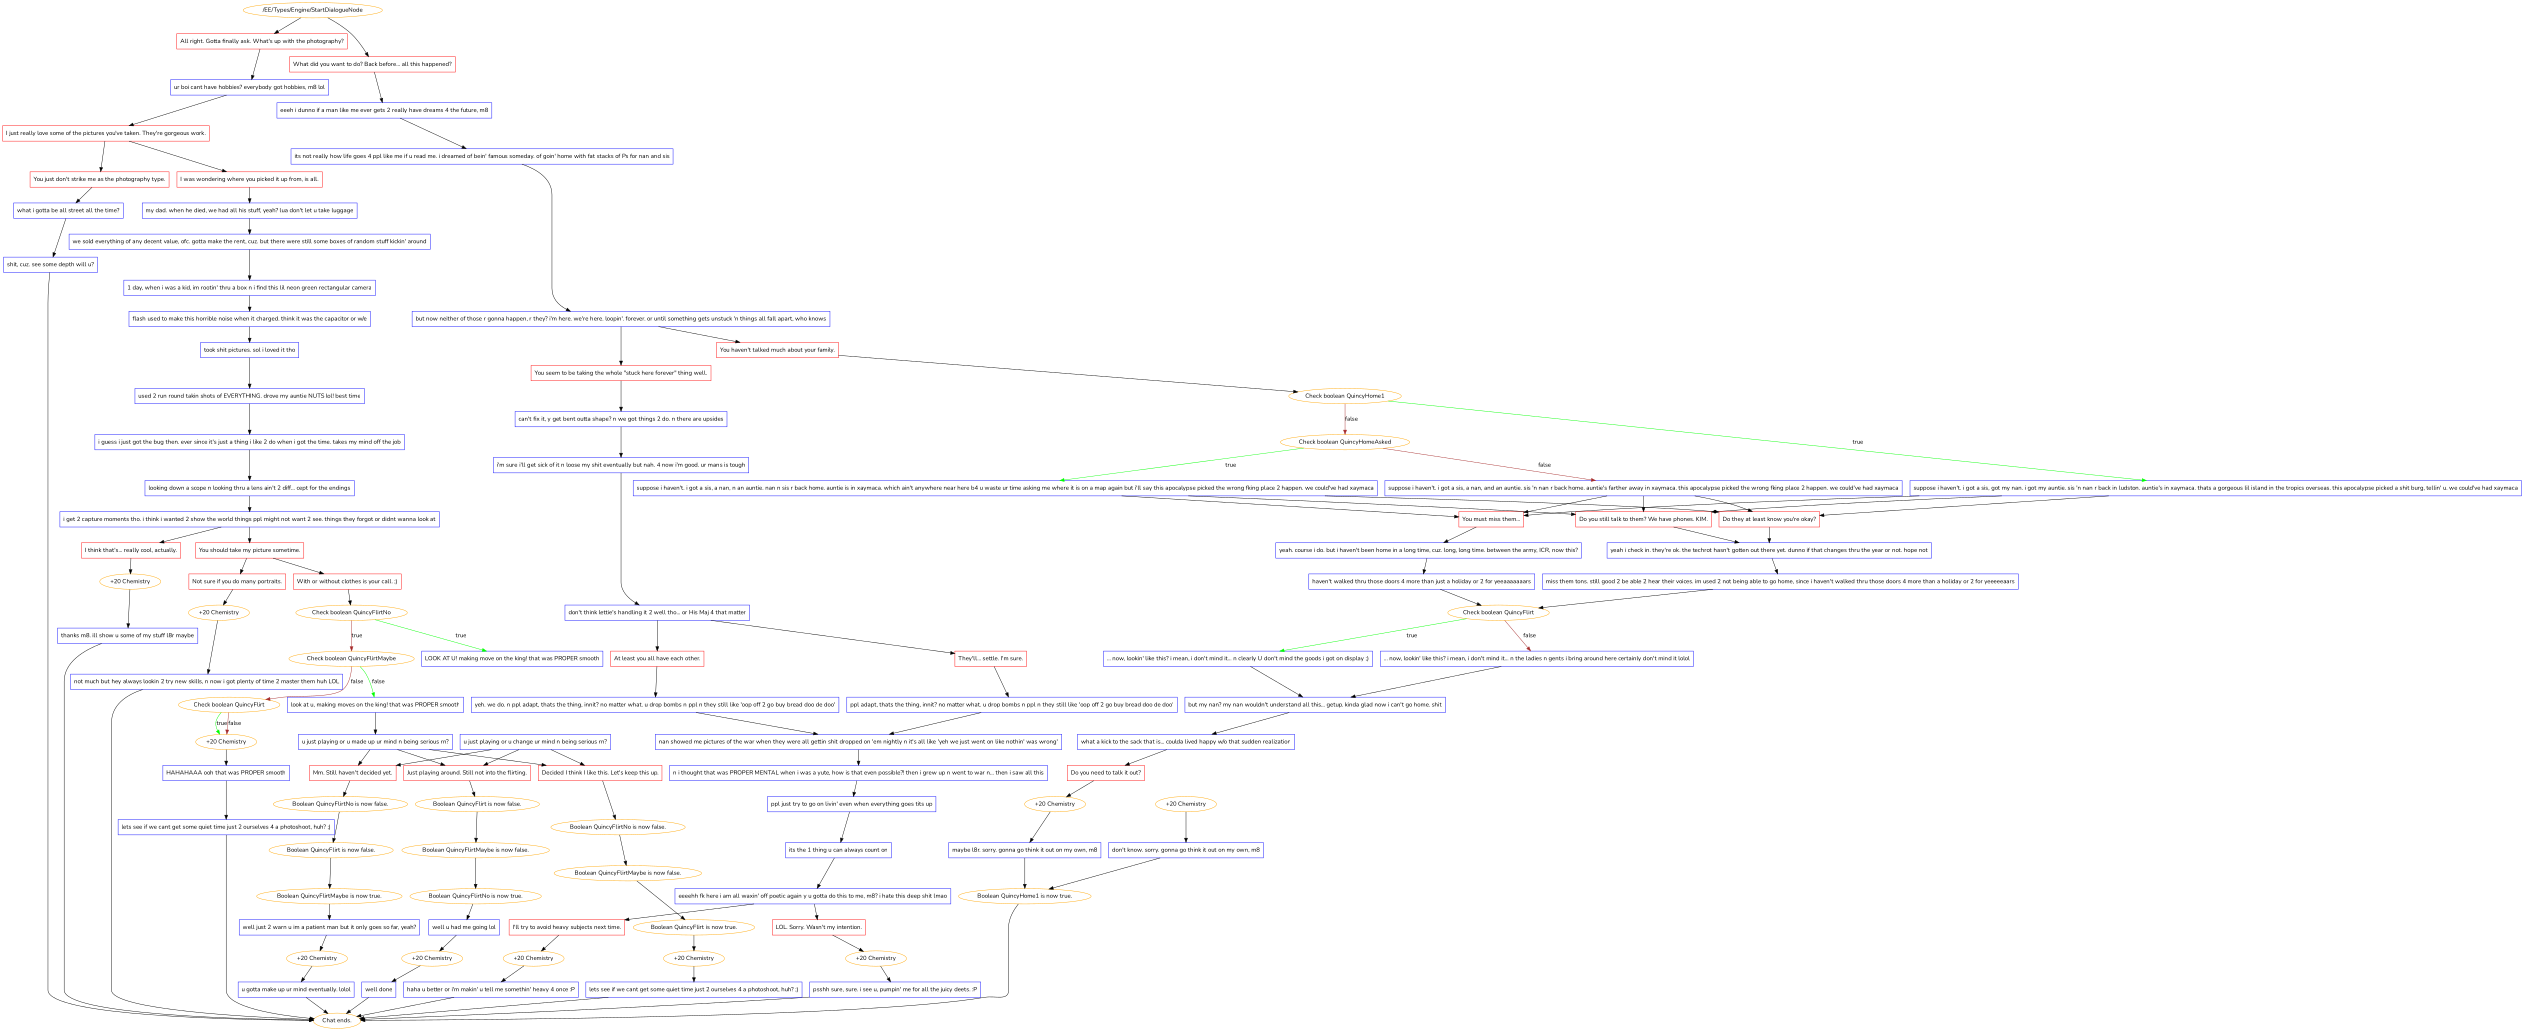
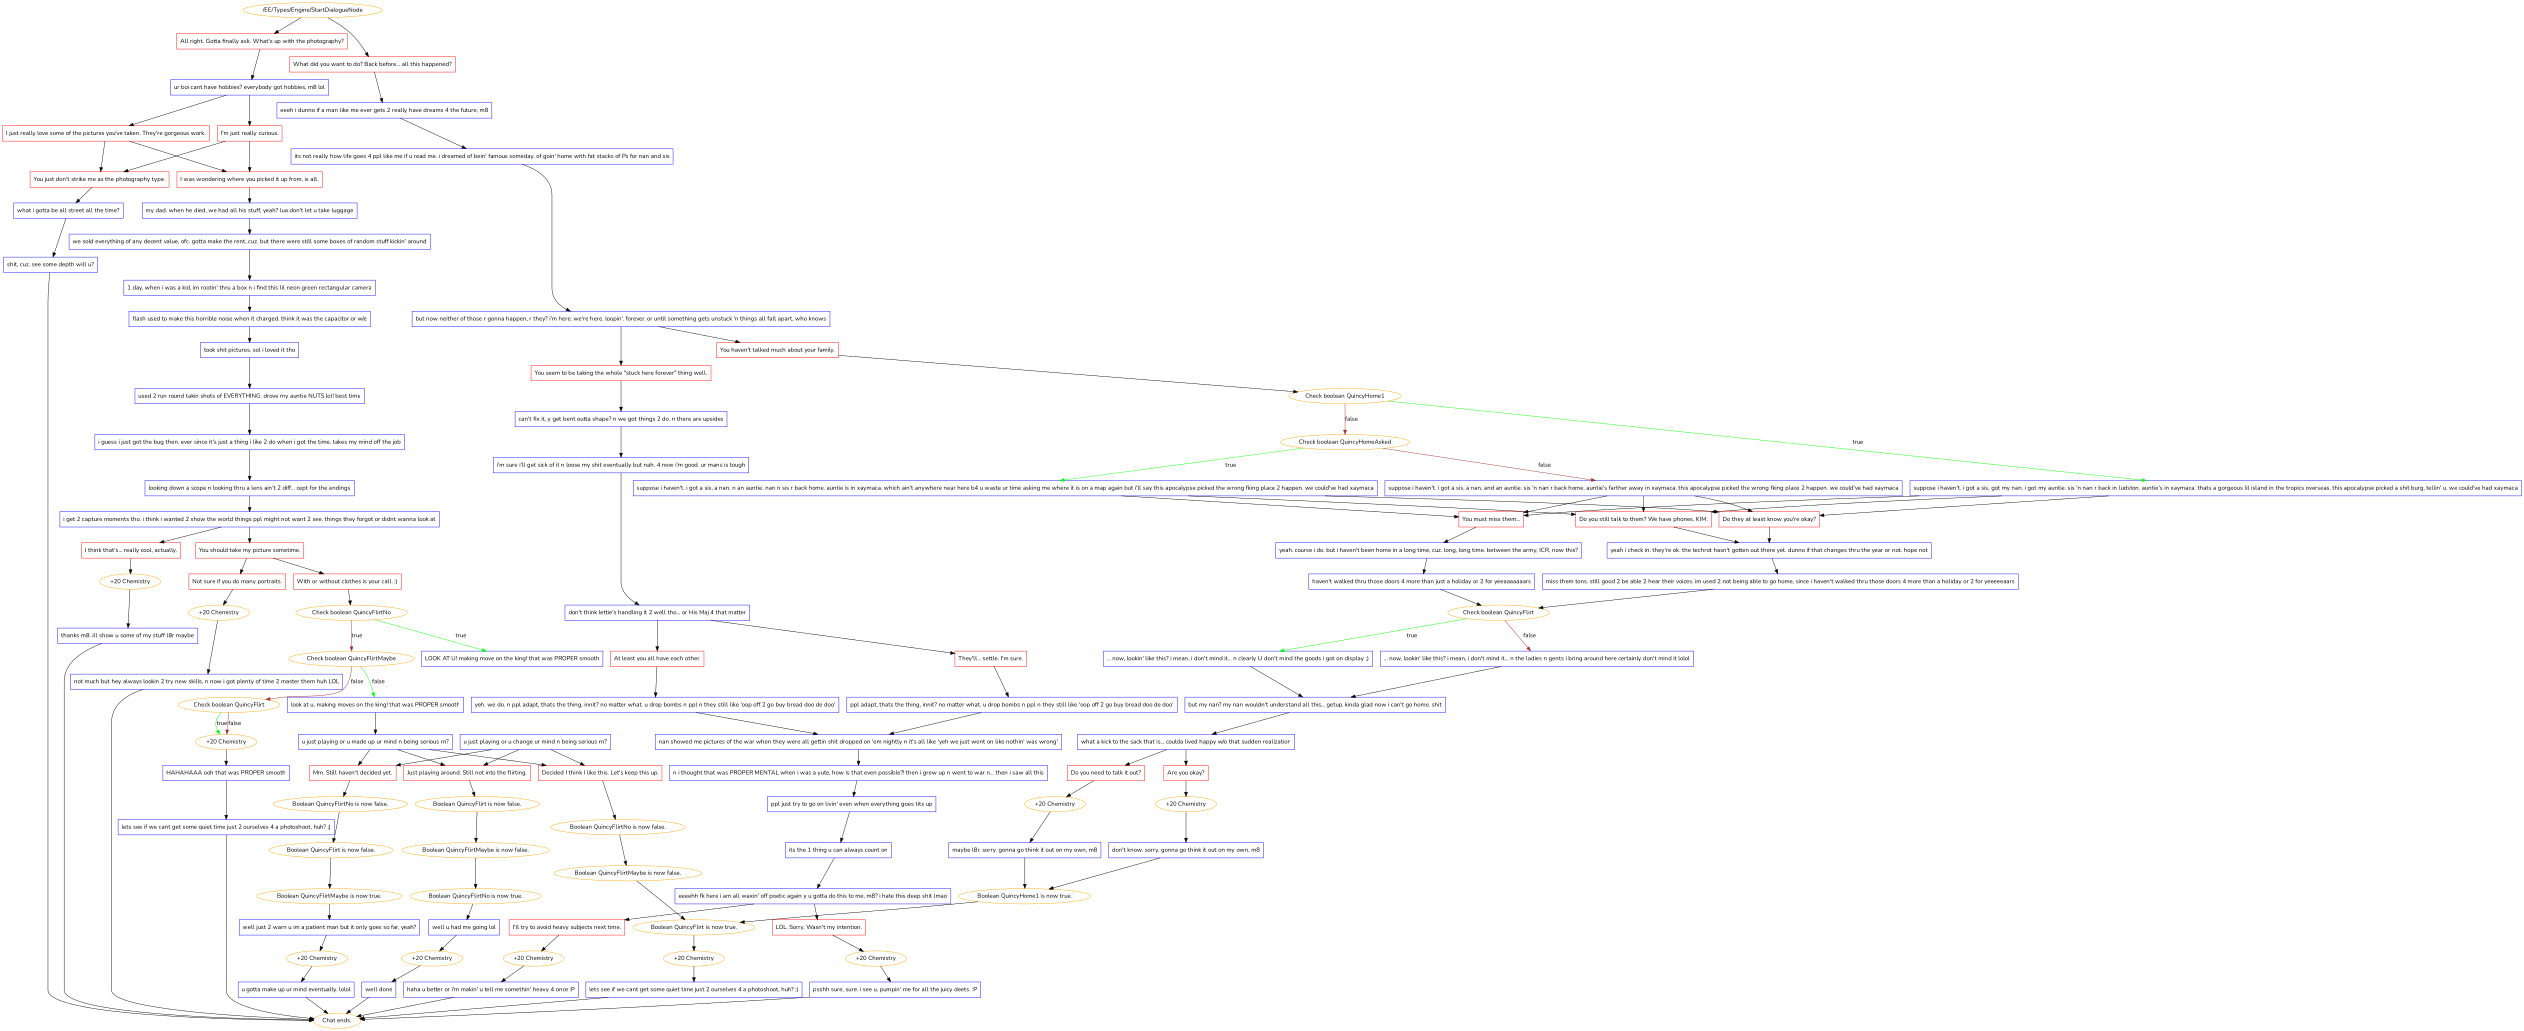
node "I'm just really curious.": added
node "Are you okay?": added
edge "Boolean QuincyHome1 is now true." -> "Chat ends.": now "Boolean QuincyHome1 is now true." -> "Boolean QuincyFlirt is now true."
